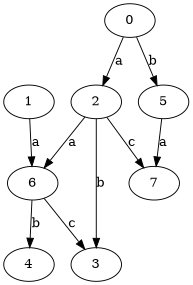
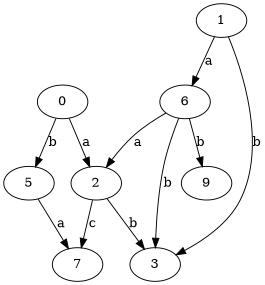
edge "2" -> "6": reversed
edge "1" -> "3": added, label "b"
edge "6" -> "3": label "c" -> "b"
node "4": label "4" -> "9"
